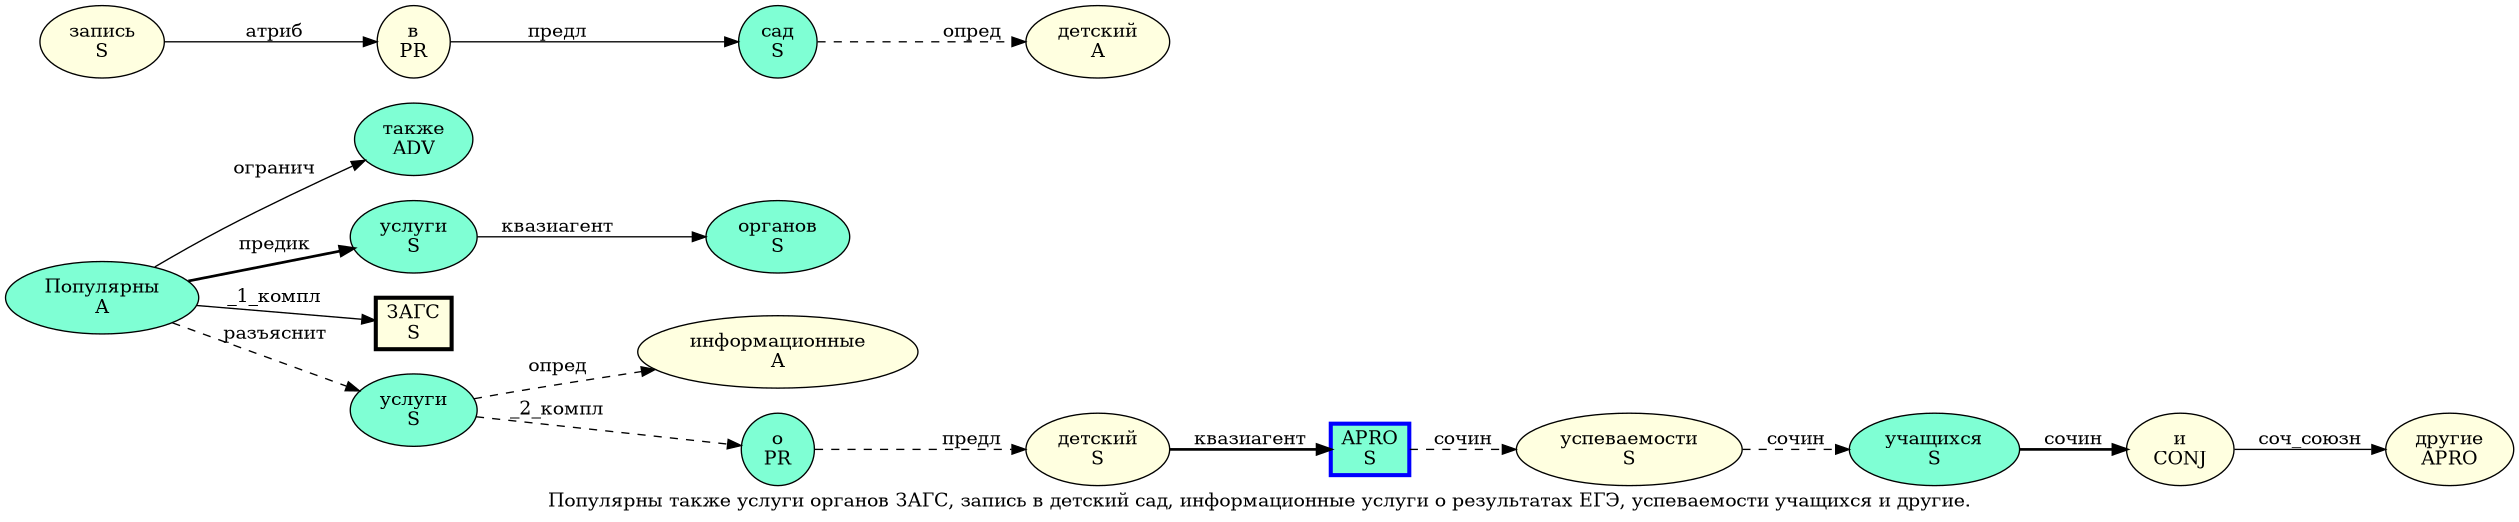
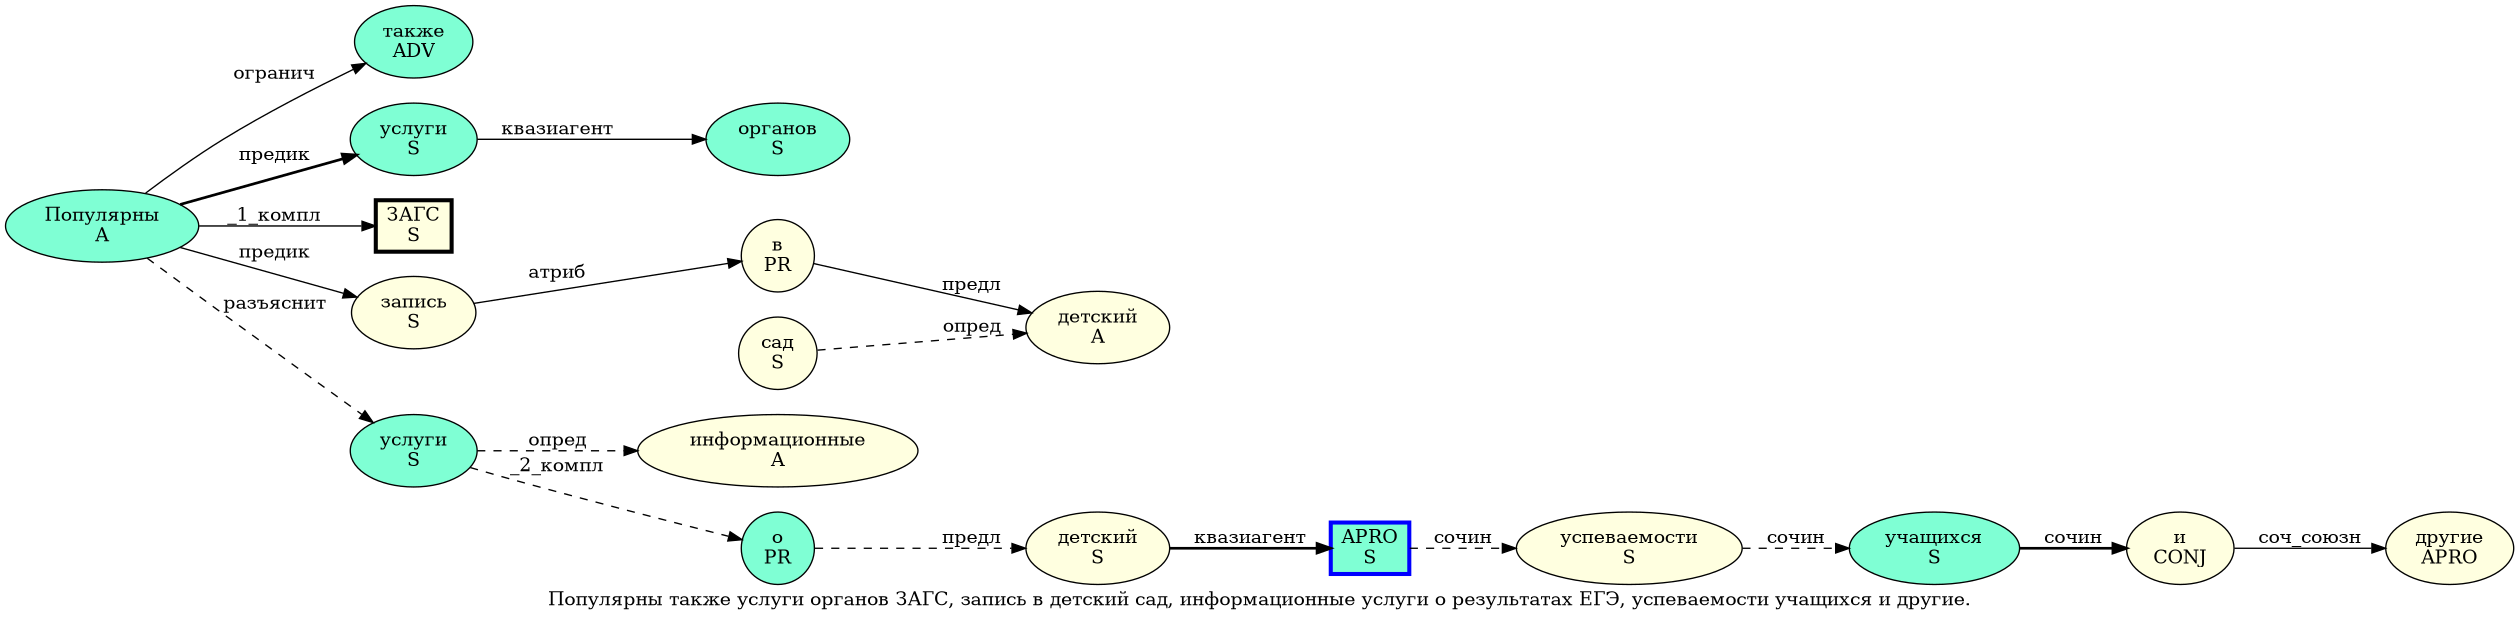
edge "в PR" -> "сад S": now "в PR" -> "детский A"
node "сад S": fillcolor aquamarine -> lightyellow
edge "Популярны A" -> "запись S": added, label "предик"
